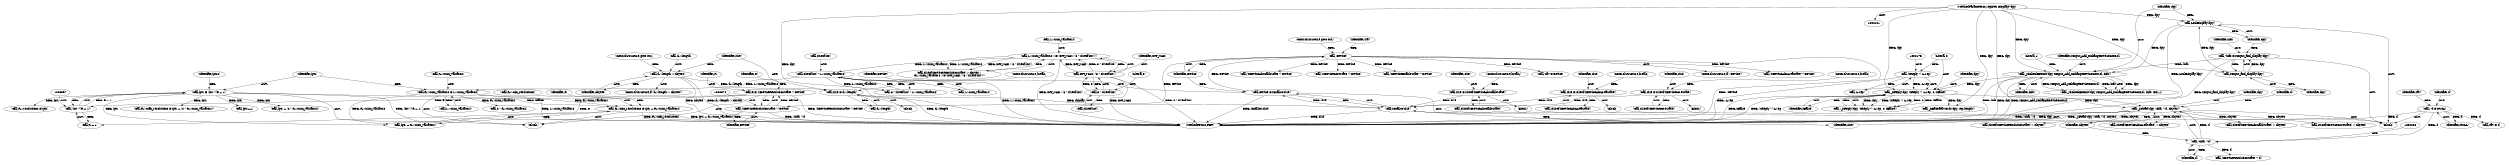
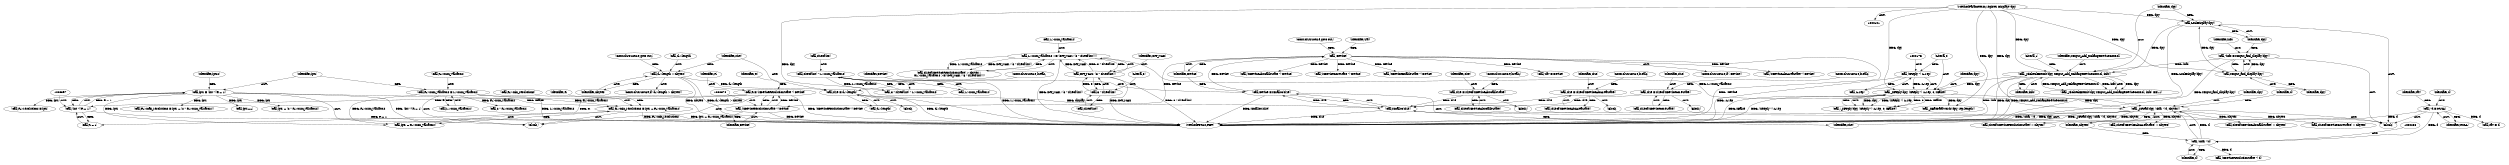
edge "(Call,r->num_valuators >= (INT_MAX / (3 * sizeof(int))))" -> "(Call,sizeof(int) * r->num_valuators)": now "(Call,r->num_valuators >= (INT_MAX / (3 * sizeof(int))))" -> "(Call,_XRead(dpy, (char *)d, nbytes))"
edge "(Call,sizeof(int) * r->num_valuators)" -> "(Call,R->num_valuators = r->num_valuators)": removed, label "DDG: r->num_valuators"
edge "(Call,iptr = (int *)(R + 1))" -> "(Call,iptr + R->num_valuators)": label "CFG: iptr" -> "DDG: iptr"
node "(Identifier,xFalse)": removed
edge "(Call,(XDeviceResolutionState *) Device)" -> "(MethodReturn,RET)": label "DDG: (char *)d" -> "DDG: Device"
edge "(Call,*d = NULL)" -> "(Identifier,NULL)": label "DDG: d" -> "CFG: "
edge "(Call,(int *)(R + 1))" -> "(MethodReturn,RET)": added, label "DDG: R + 1"
